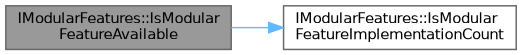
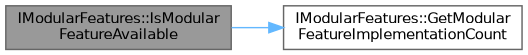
node "IModularFeatures::IsModular FeatureImplementationCount": label "IModularFeatures::IsModular FeatureImplementationCount" -> "IModularFeatures::GetModular FeatureImplementationCount"
